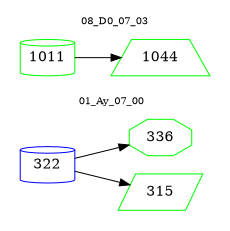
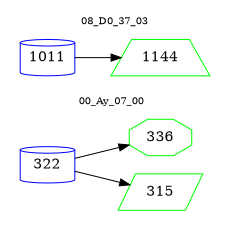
cluster "08_D0_07_03": label "08_D0_07_03" -> "08_D0_37_03"
node "1011": color green -> blue
node "1044": label "1044" -> "1144"
cluster "01_Ay_07_00": label "01_Ay_07_00" -> "00_Ay_07_00"
